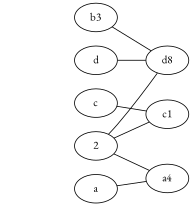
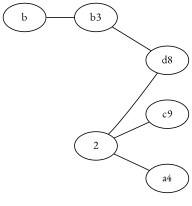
node "b": added
node "d": removed
node "c": removed
node "c1": label "c1" -> "c9"
node "a": removed
